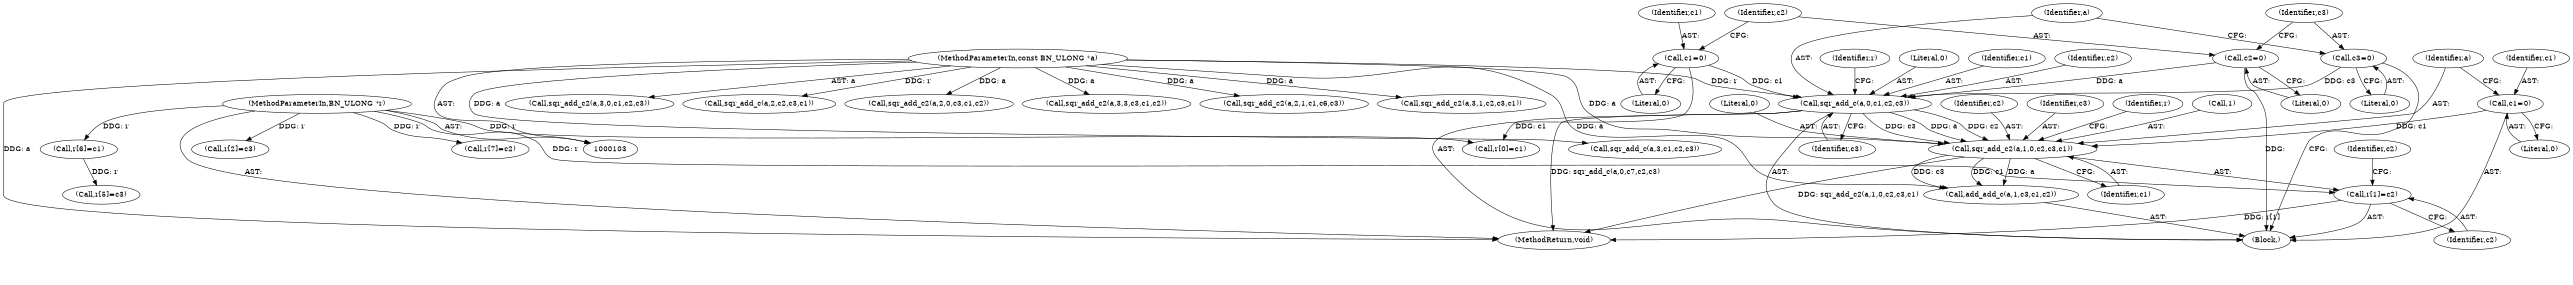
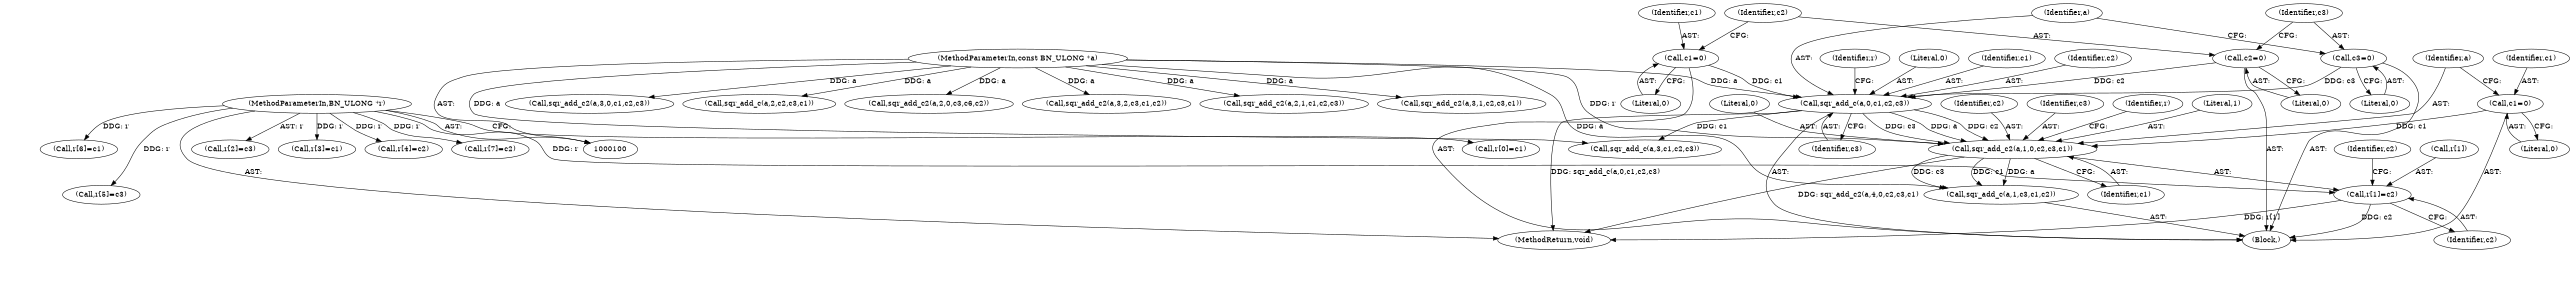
edge "(MethodParameterIn,const BN_ULONG *a)" -> "(Call,sqr_add_c2(a,3,0,c1,c2,c3))": label "AST: a" -> "DDG: a"
edge "(MethodParameterIn,const BN_ULONG *a)" -> "(Call,sqr_add_c(a,2,c2,c3,c1))": label "DDG: r" -> "DDG: a"
edge "(MethodParameterIn,const BN_ULONG *a)" -> "(Call,sqr_add_c(a,0,c1,c2,c3))": label "DDG: r" -> "DDG: a"
edge "(Call,c2=0)" -> "(Call,sqr_add_c(a,0,c1,c2,c3))": label "DDG: a" -> "DDG: c2"
node "(Call,sqr_add_c2(a,2,0,c3,c1,c2))": label "(Call,sqr_add_c2(a,2,0,c3,c1,c2))" -> "(Call,sqr_add_c2(a,2,0,c3,c6,c2))"
node "(Call,sqr_add_c2(a,3,3,c3,c1,c2))": label "(Call,sqr_add_c2(a,3,3,c3,c1,c2))" -> "(Call,sqr_add_c2(a,3,2,c3,c1,c2))"
node "(Call,sqr_add_c2(a,2,1,c1,c6,c3))": label "(Call,sqr_add_c2(a,2,1,c1,c6,c3))" -> "(Call,sqr_add_c2(a,2,1,c1,c2,c3))"
edge "(MethodParameterIn,const BN_ULONG *a)" -> "(Call,sqr_add_c2(a,1,0,c2,c3,c1))": label "DDG: a" -> "DDG: r"
node "(Call,1)": label "(Call,1)" -> "(Literal,1)"
edge "(Call,sqr_add_c(a,0,c1,c2,c3))" -> "(Call,r[0]=c1)": now "(Call,sqr_add_c(a,0,c1,c2,c3))" -> "(Call,sqr_add_c(a,3,c1,c2,c3))"
edge "(MethodParameterIn,BN_ULONG *r)" -> "(Call,r[2]=c3)": label "DDG: r" -> "AST: r"
edge "(MethodParameterIn,BN_ULONG *r)" -> "(Call,r[0]=c1)": label "DDG: r" -> "CFG: "
node "(Call,r[3]=c1)": added
node "(Call,r[4]=c2)": added
node "1000103": label "1000103" -> "1000100"
edge "(Call,c2=0)" -> "(Block,)": label "DDG: " -> "AST: "
edge "(Call,c3=0)" -> "(Block,)": label "CFG: " -> "AST: "
node "(Call,r[1])": added
edge "(Call,r[6]=c1)" -> "(Call,r[5]=c3)": now "(MethodParameterIn,BN_ULONG *r)" -> "(Call,r[5]=c3)"
edge "(Call,sqr_add_c(a,0,c1,c2,c3))" -> "(MethodReturn,void)": label "DDG: sqr_add_c(a,0,c7,c2,c3)" -> "DDG: sqr_add_c(a,0,c1,c2,c3)"
edge "(Call,sqr_add_c2(a,1,0,c2,c3,c1))" -> "(MethodReturn,void)": label "DDG: sqr_add_c2(a,1,0,c2,c3,c1)" -> "DDG: sqr_add_c2(a,4,0,c2,c3,c1)"
node "(Call,add_add_c(a,1,c3,c1,c2))": label "(Call,add_add_c(a,1,c3,c1,c2))" -> "(Call,sqr_add_c(a,1,c3,c1,c2))"
edge "(Call,r[1]=c2)" -> "(Block,)": label "AST: " -> "DDG: c2"
edge "(MethodParameterIn,const BN_ULONG *a)" -> "(MethodReturn,void)": removed, label "DDG: a"
